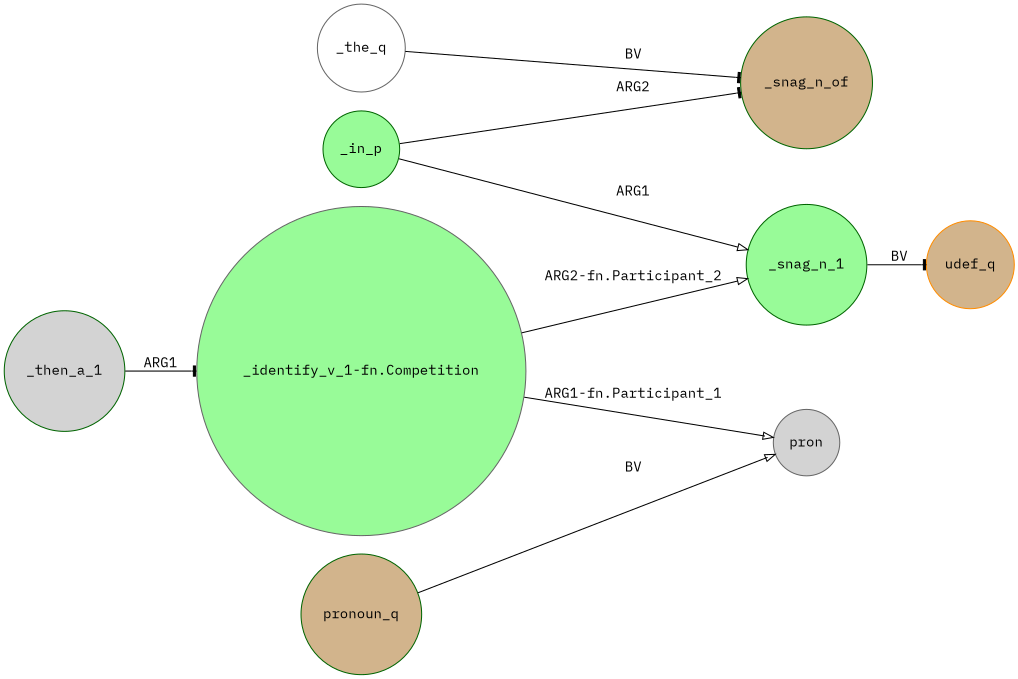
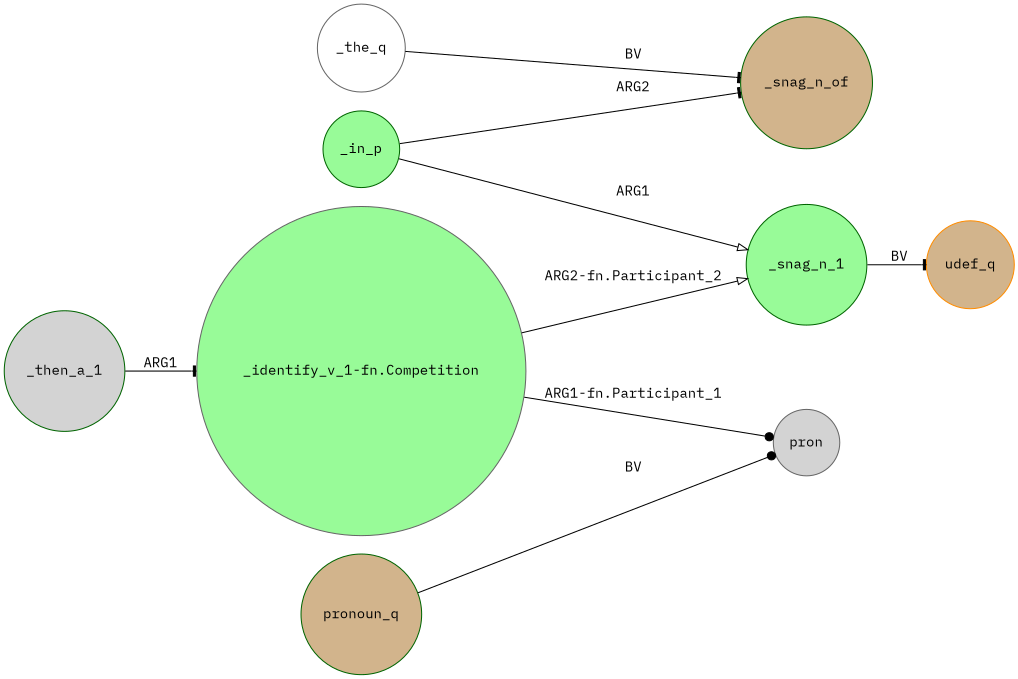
edge "_identify_v_1-fn.Competition" -> "pron": arrowhead onormal -> dot
edge "pronoun_q" -> "pron": arrowhead onormal -> dot
